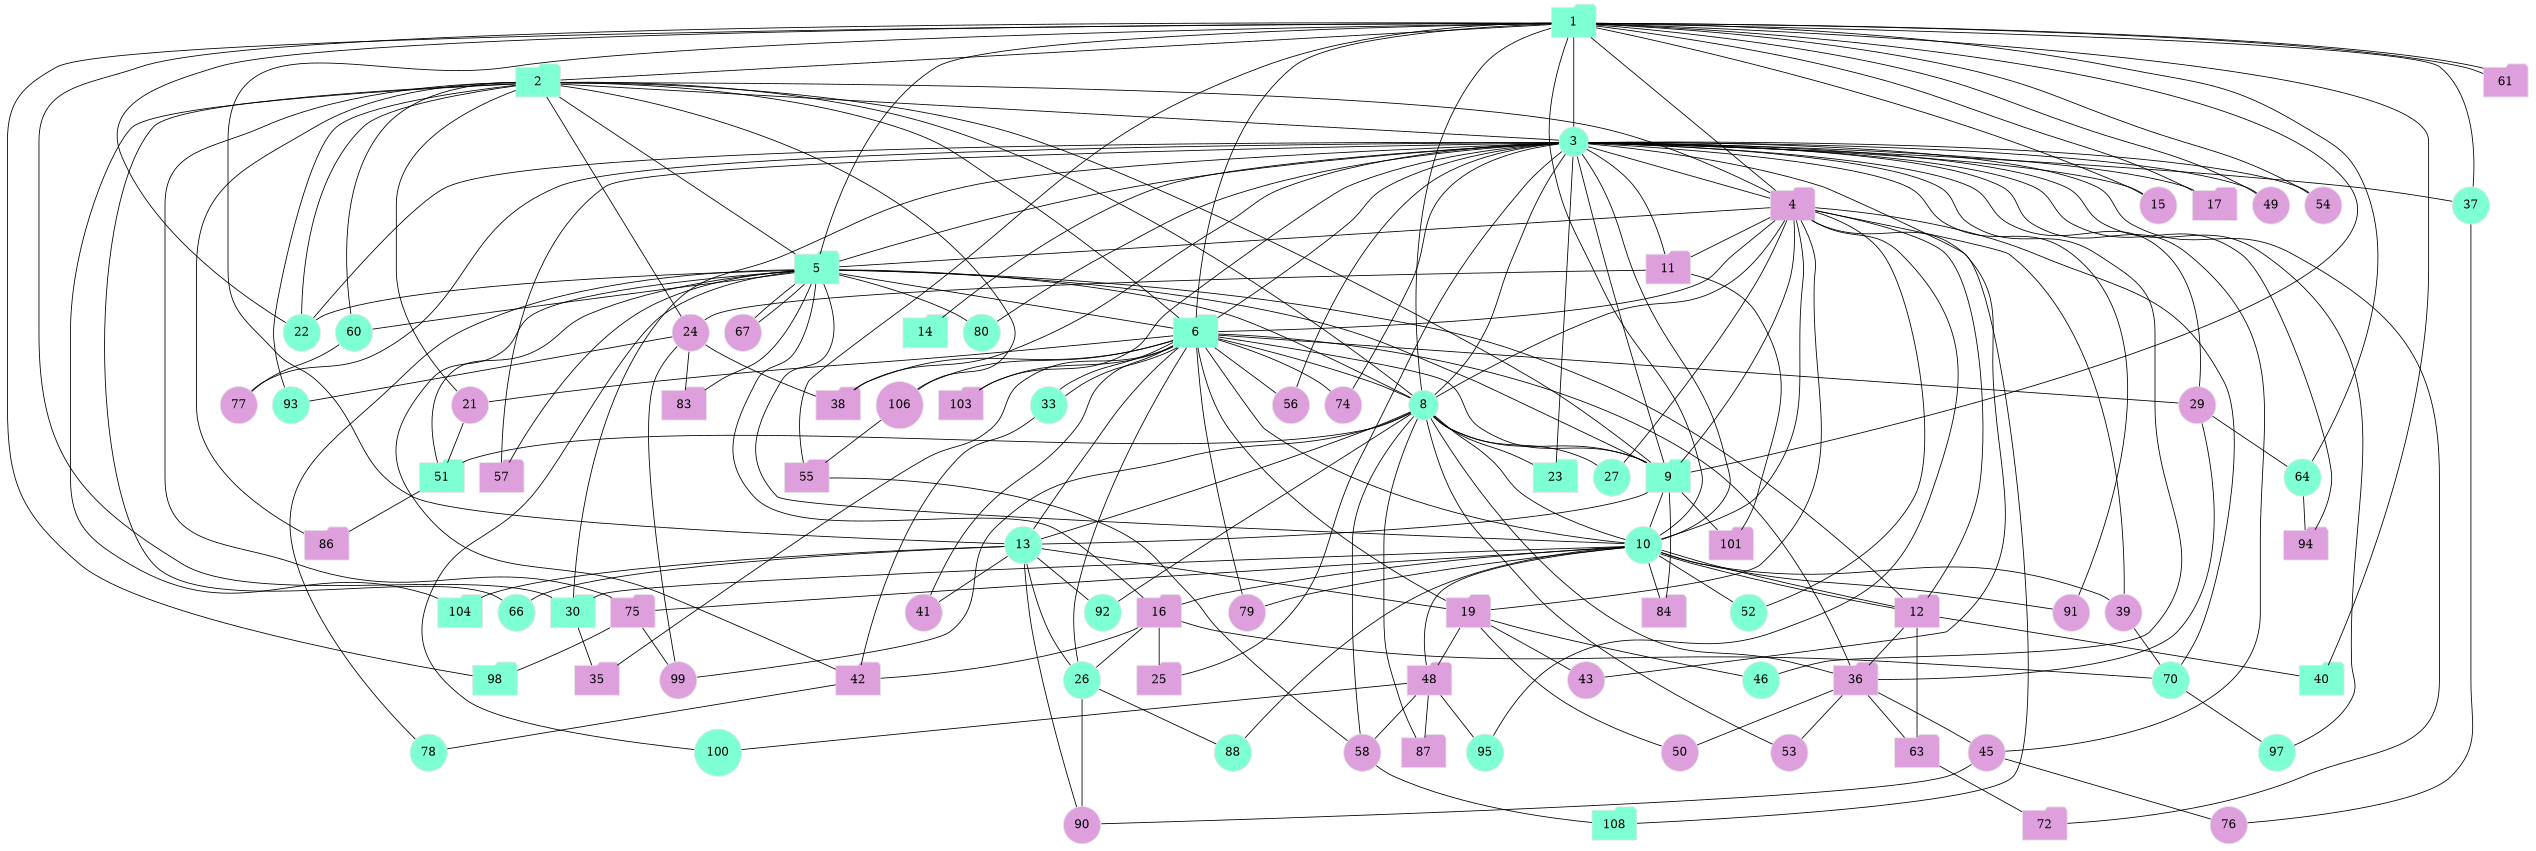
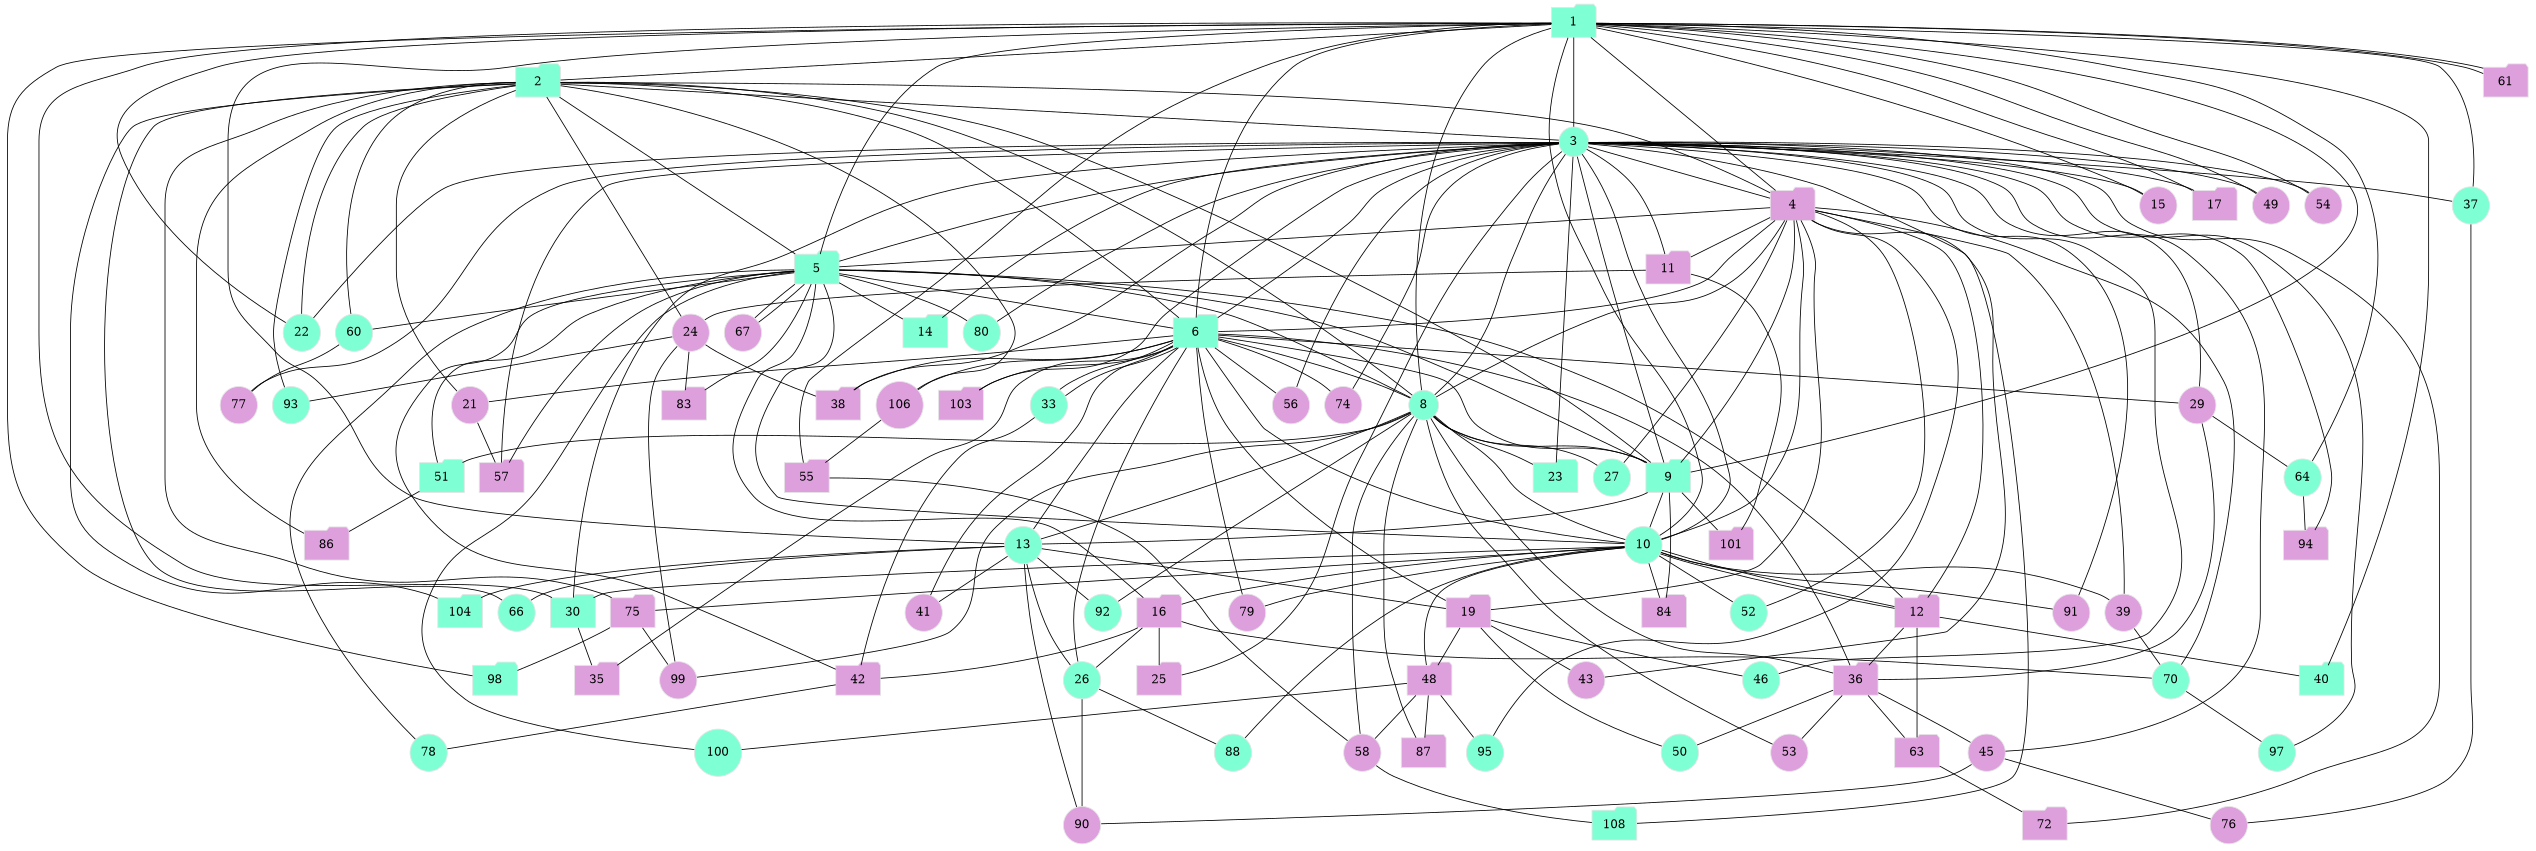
edge "5" -- "22": now "5" -- "14"
edge "21" -- "51": now "21" -- "57"
node "50": fillcolor plum -> aquamarine
